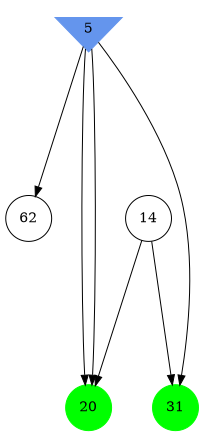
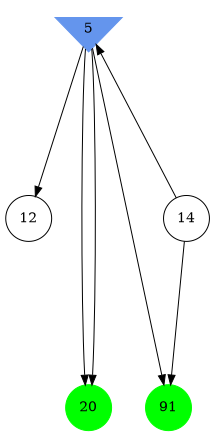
node "62": label "62" -> "12"
edge "14" -> "20": now "14" -> "5"
node "31": label "31" -> "91"
